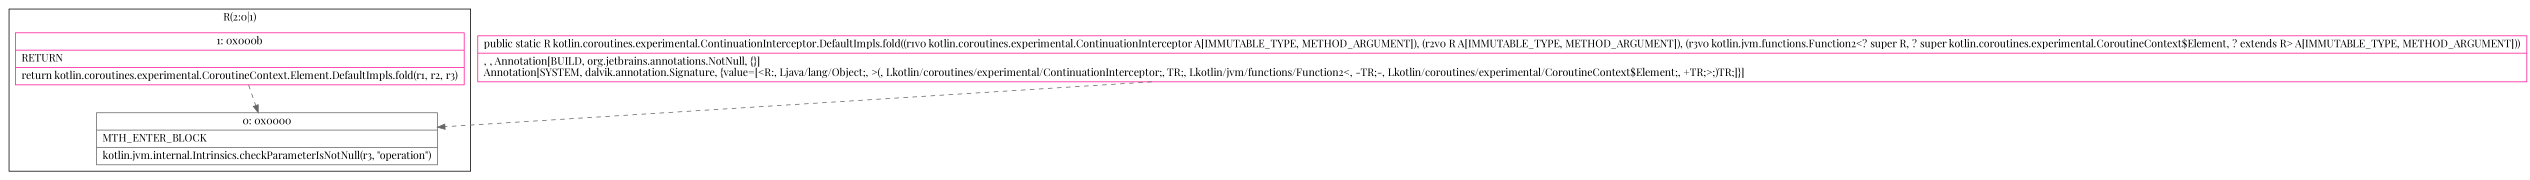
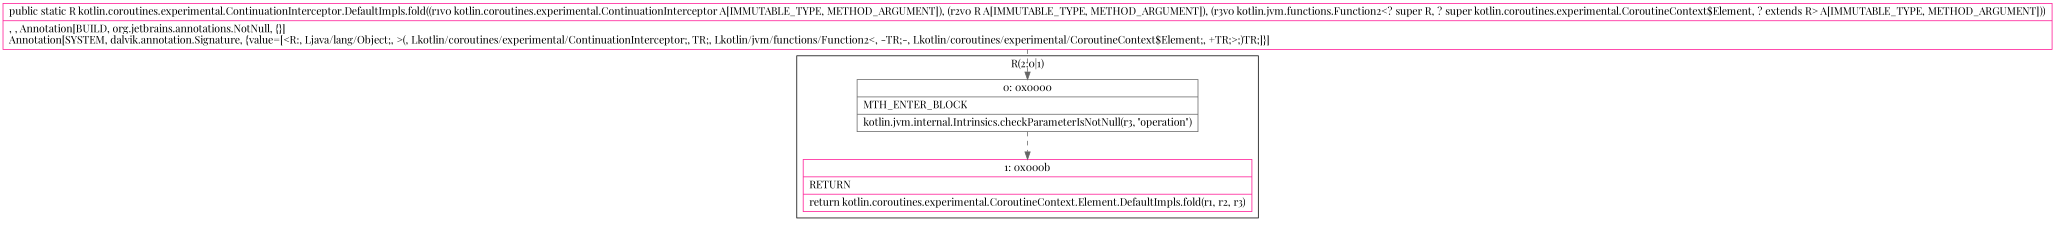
edge "1: 0x000b" -> "0: 0x0000": reversed
